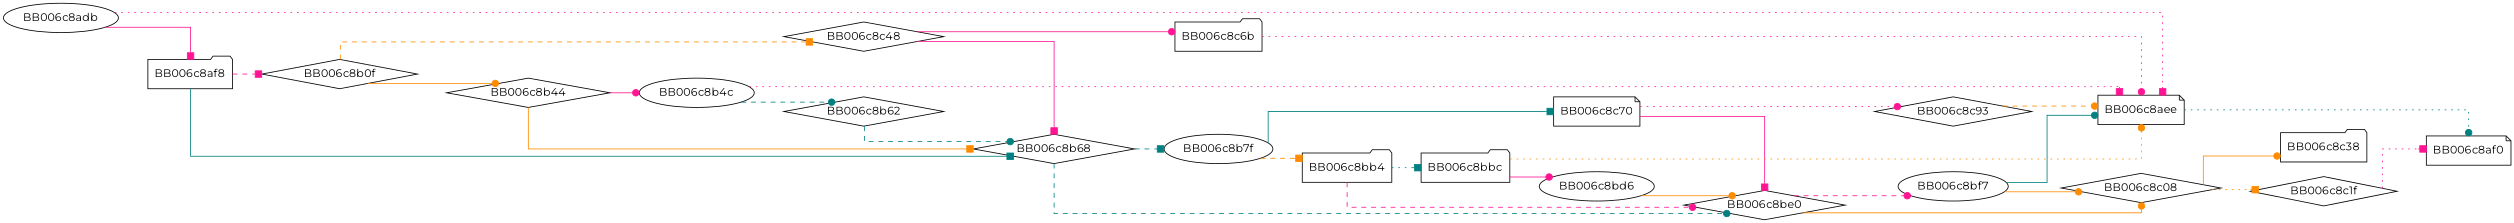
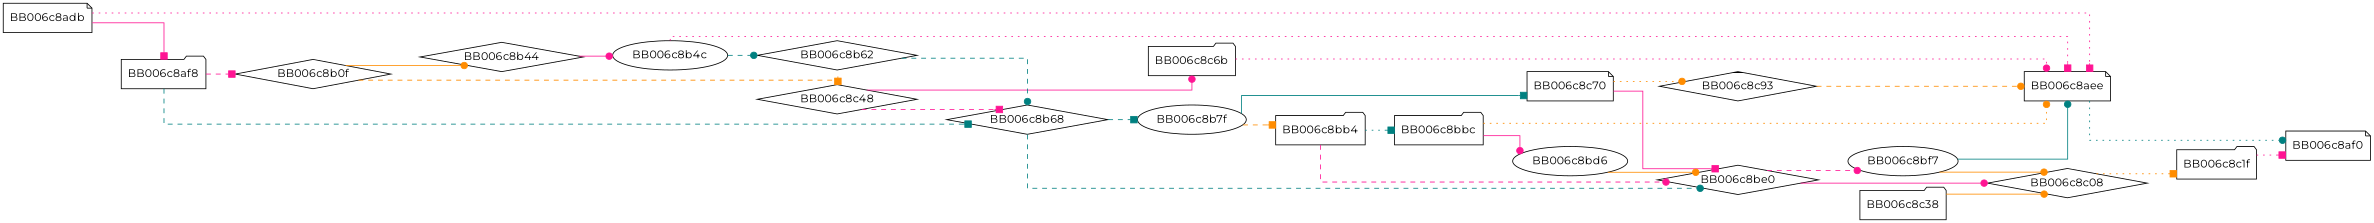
node "BB006c8adb": shape ellipse -> note
edge "BB006c8c48" -> "BB006c8b68": style solid -> dashed
edge "BB006c8c70" -> "BB006c8c93": color deeppink -> darkorange
edge "BB006c8b44" -> "BB006c8b68": removed
edge "BB006c8af8" -> "BB006c8b68": style solid -> dashed
edge "BB006c8c08" -> "BB006c8c38": reversed
node "BB006c8c1f": shape diamond -> folder
edge "BB006c8be0" -> "BB006c8c08": color darkorange -> deeppink
